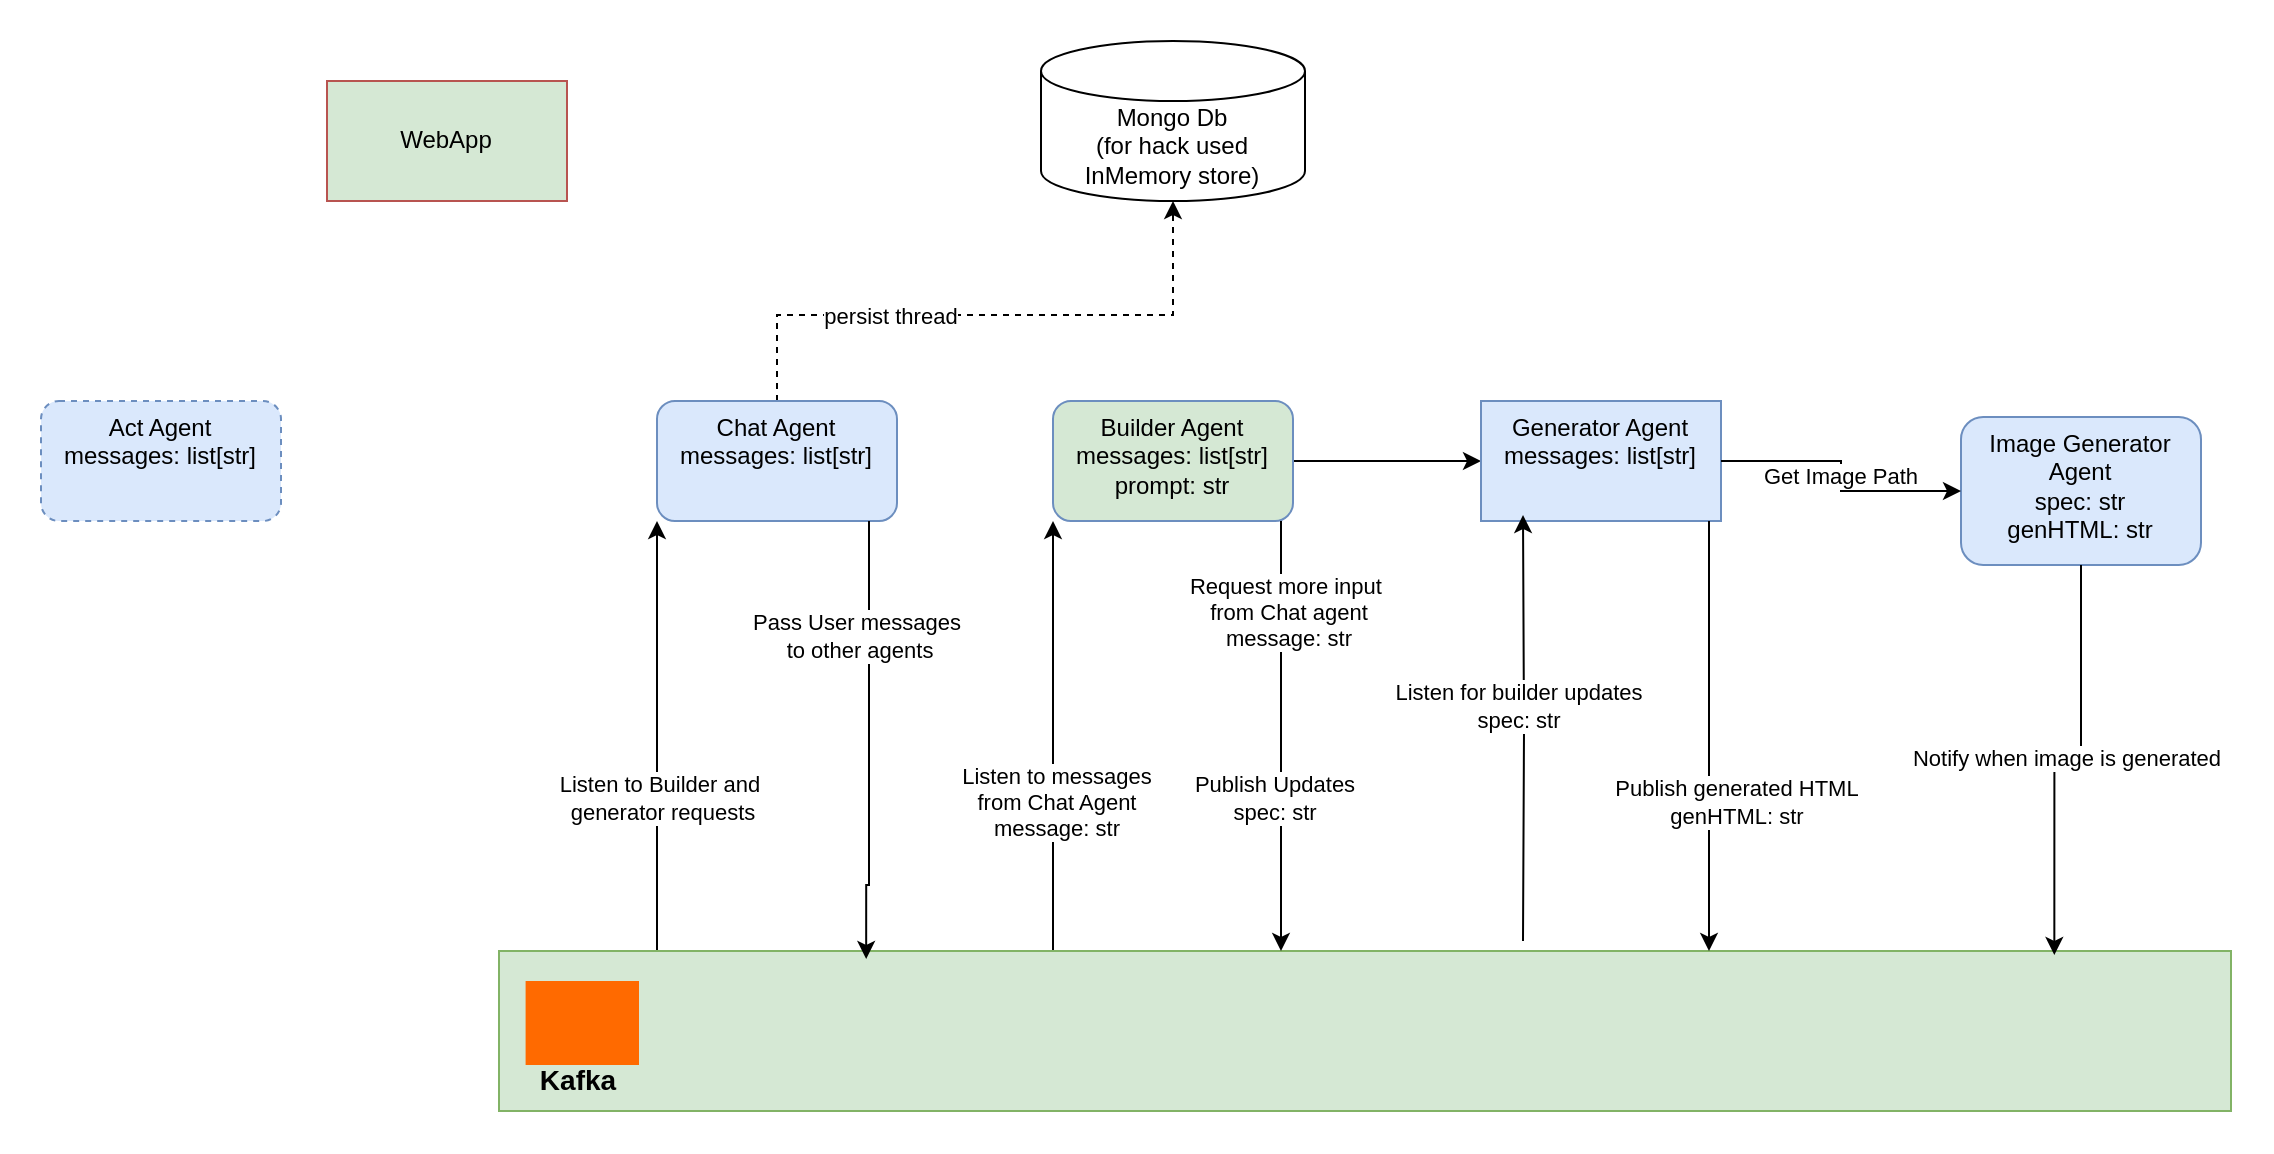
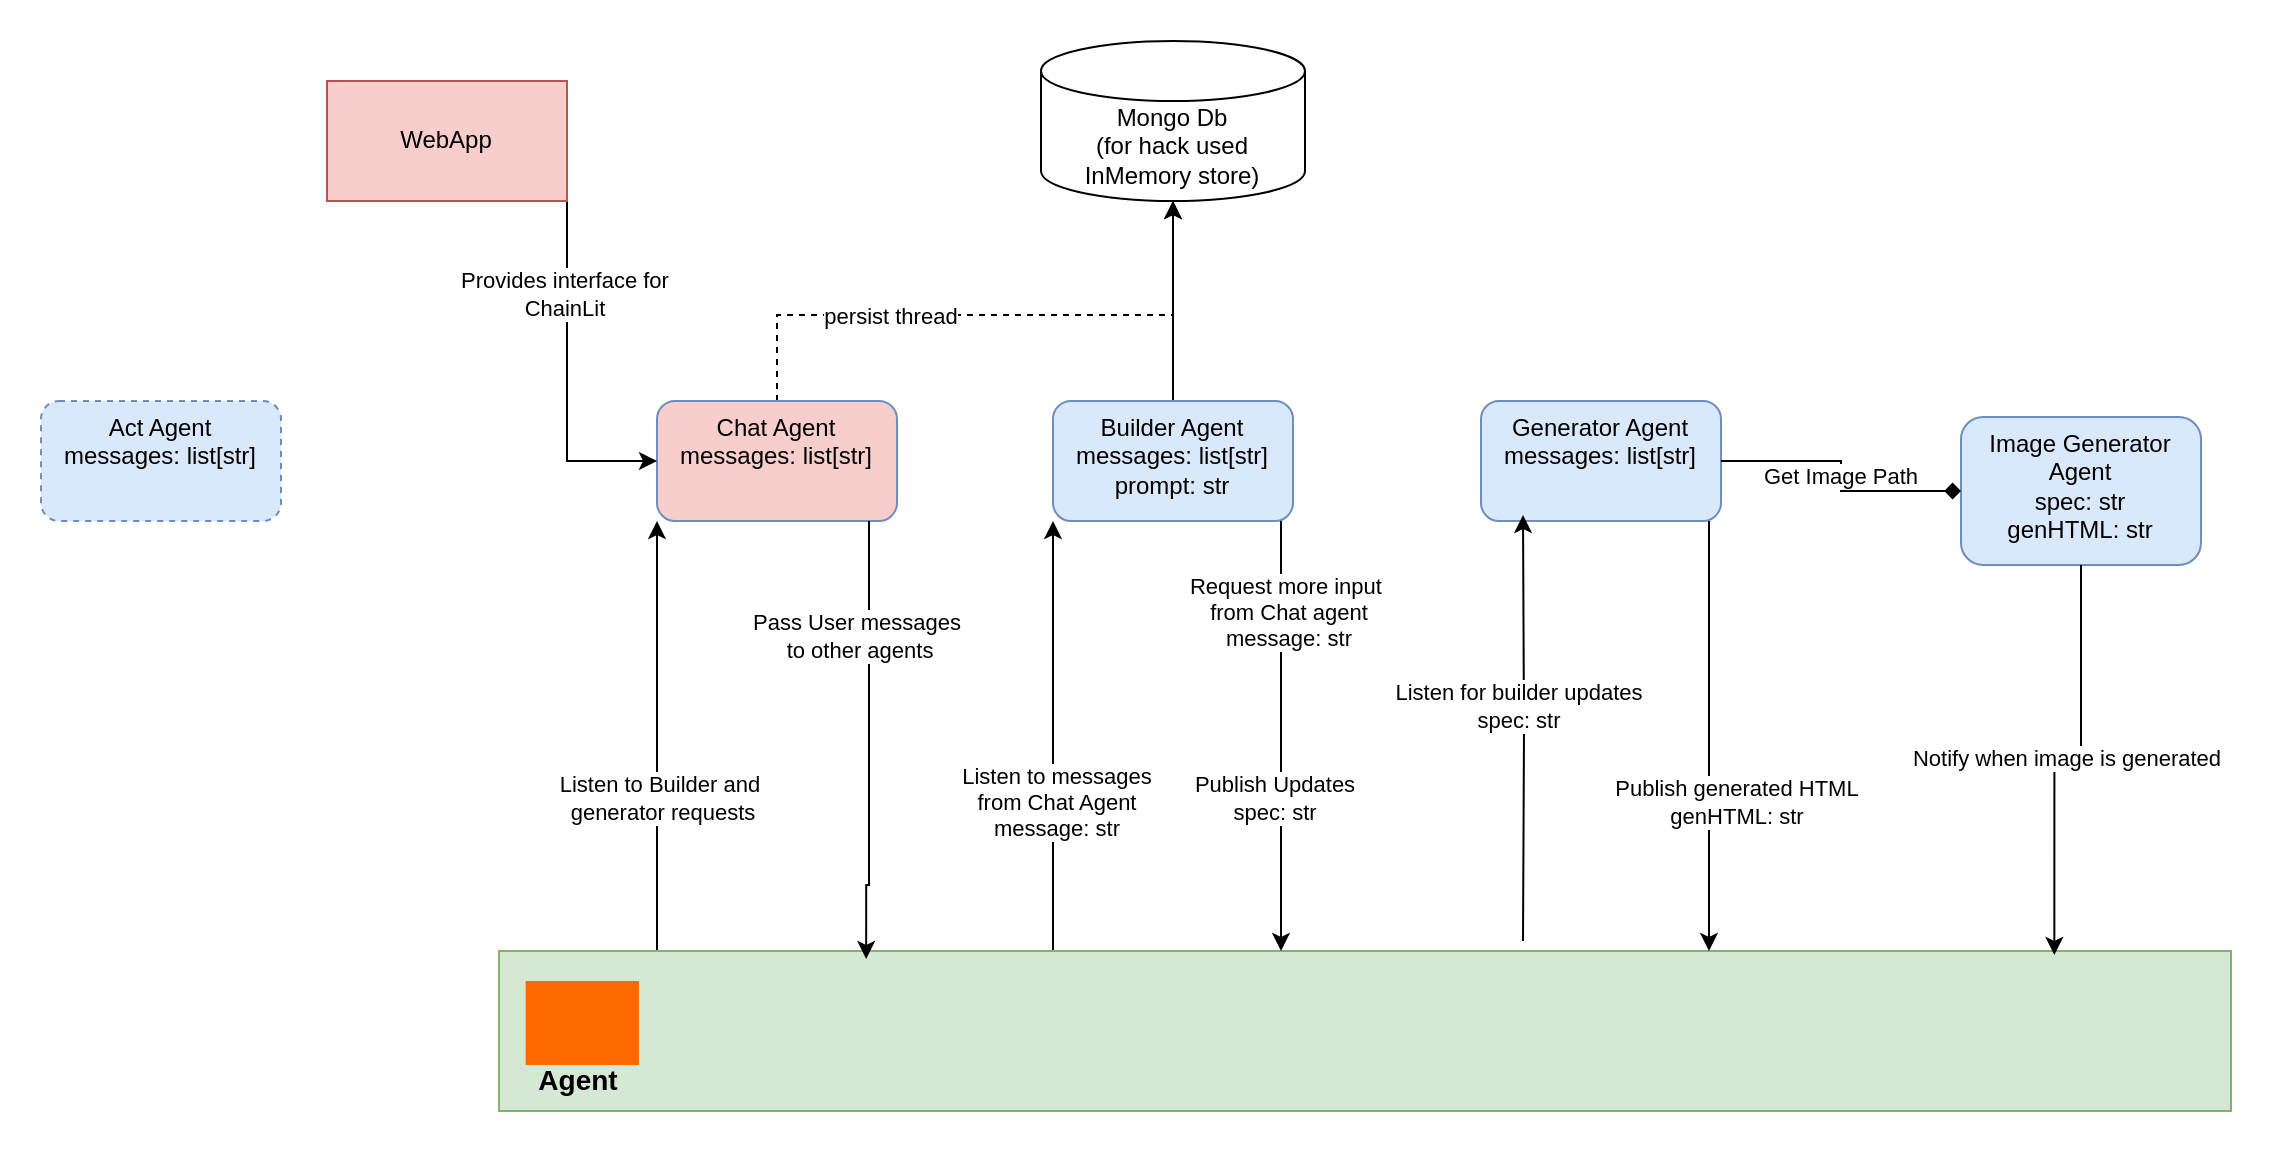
node "WebApp": fillcolor #d5e8d4 -> #f8cecc
edge "WebApp" -> "Chat Agent messages: list[str]": added, label "Provides interface for ChainLit"
node "Chat Agent messages: list[str]": fillcolor #dae8fc -> #f8cecc
node "Builder Agent messages: list[str] prompt: str": fillcolor #d5e8d4 -> #dae8fc
edge "Builder Agent messages: list[str] prompt: str" -> "Generator Agent messages: list[str]": now "Builder Agent messages: list[str] prompt: str" -> "Mongo Db (for hack used InMemory store)"
node "Generator Agent messages: list[str]": shape rectangle -> rounded rectangle
edge "Generator Agent messages: list[str]" -> "Image Generator Agent spec: str genHTML: str": arrowhead classic -> diamond
node "Kafka": label "Kafka" -> "Agent"
